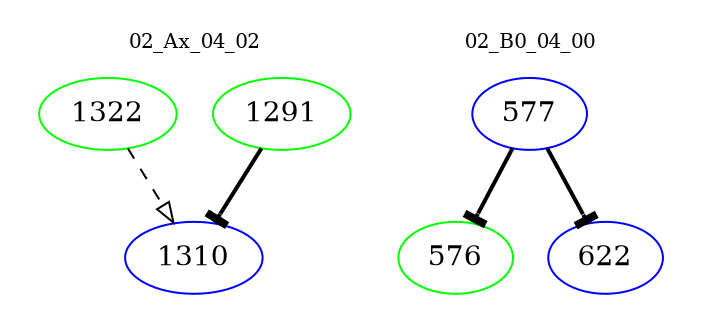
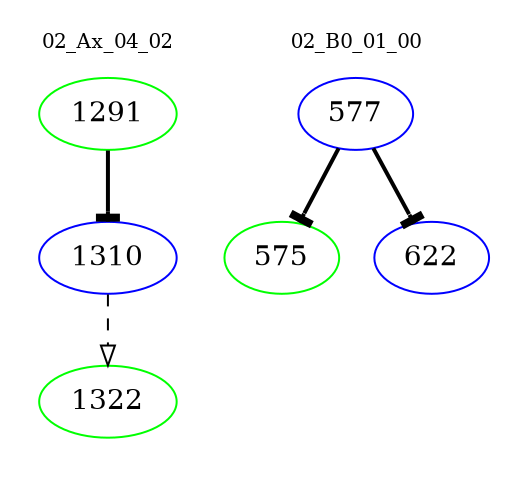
cluster "02_B0_04_00": label "02_B0_04_00" -> "02_B0_01_00"
edge "1322" -> "1310": reversed
node "576": label "576" -> "575"
